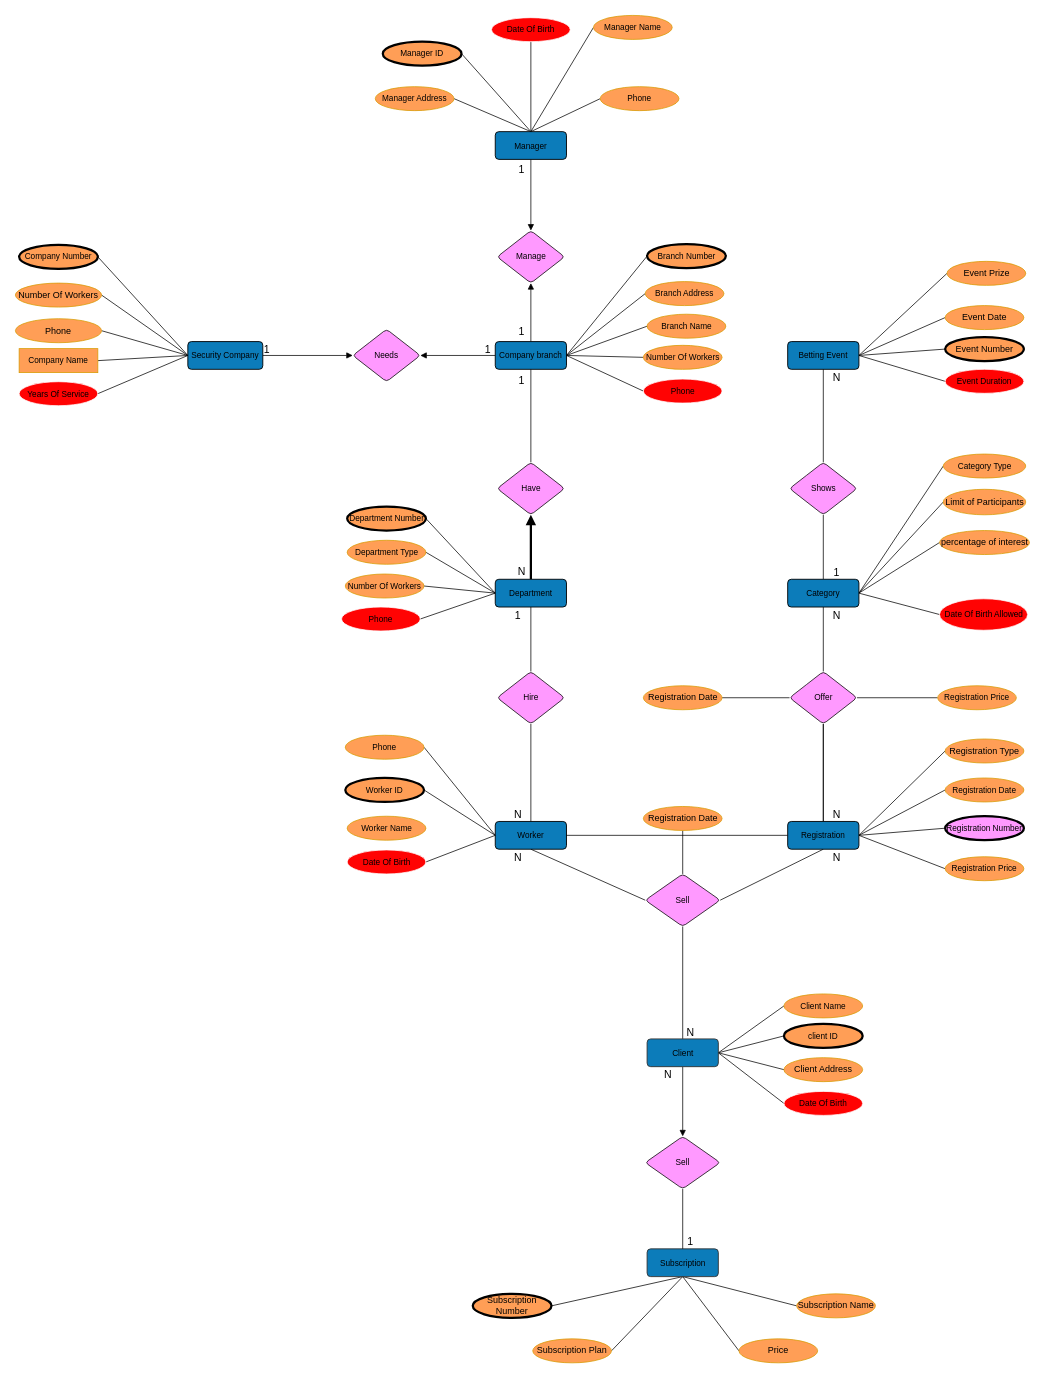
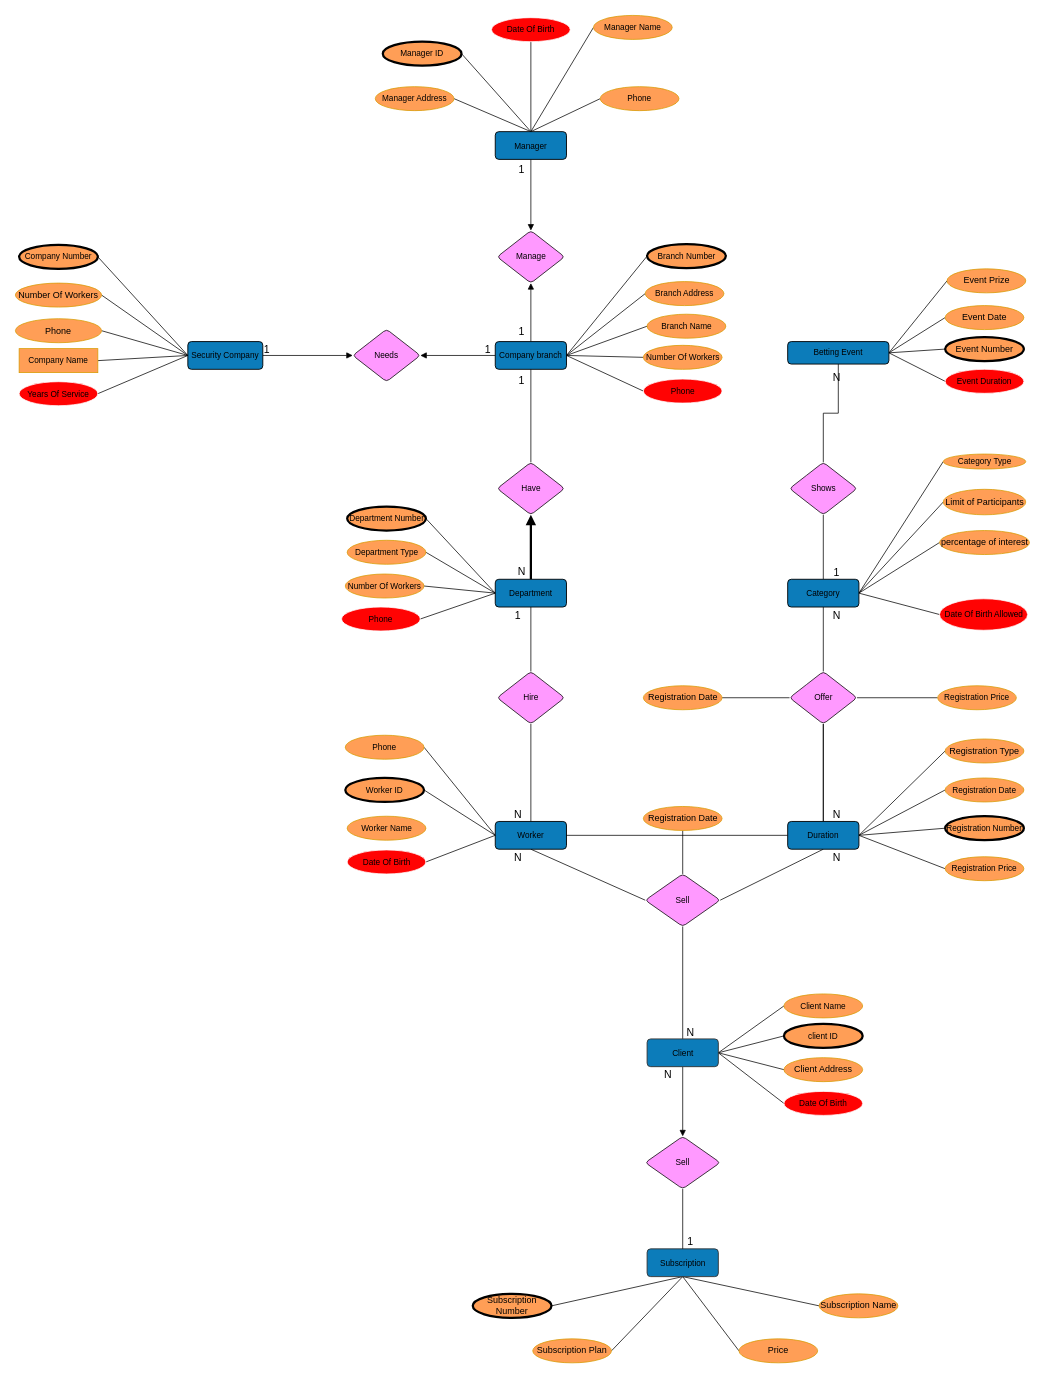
node "Event Prize": moved (987, 273) -> (987, 281)
node "Betting Event": size 71x28 -> 101x23
node "Category Type": size 83x24 -> 83x15
node "Registration Number": fillcolor #ff99ff -> #ff9e56
node "Registration": label "Registration" -> "Duration"
node "Subscription Name": moved (836, 1306) -> (859, 1306)
